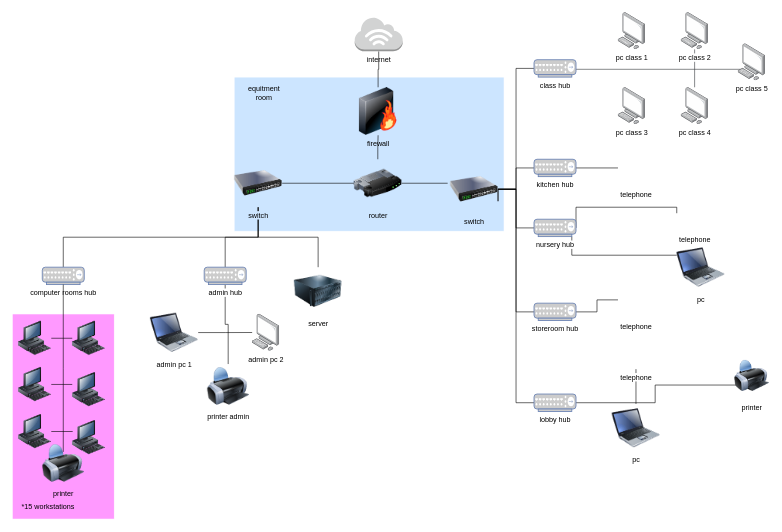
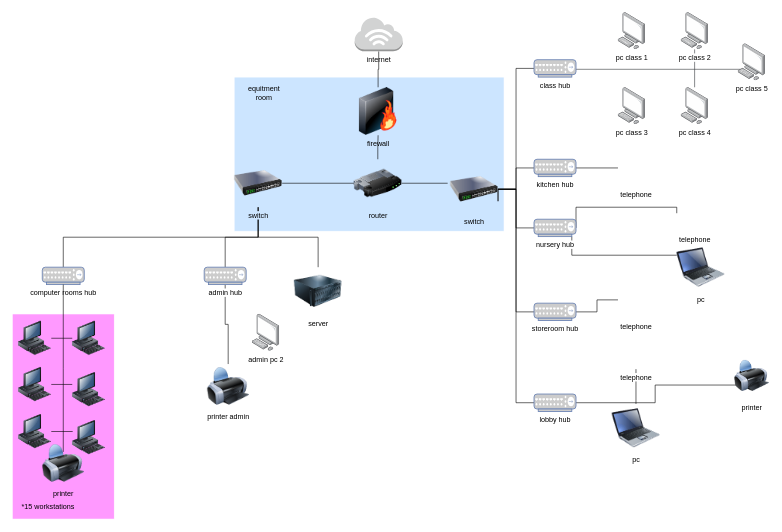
node "admin pc 1": removed
edge "admin pc 2" -- "admin pc 1": removed
